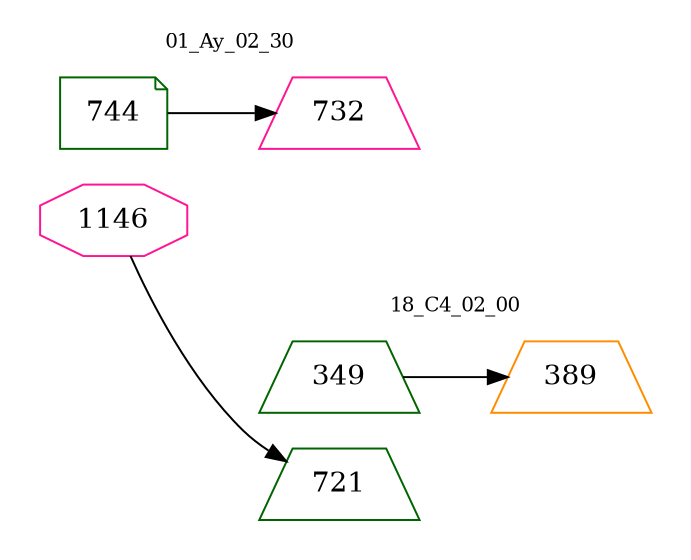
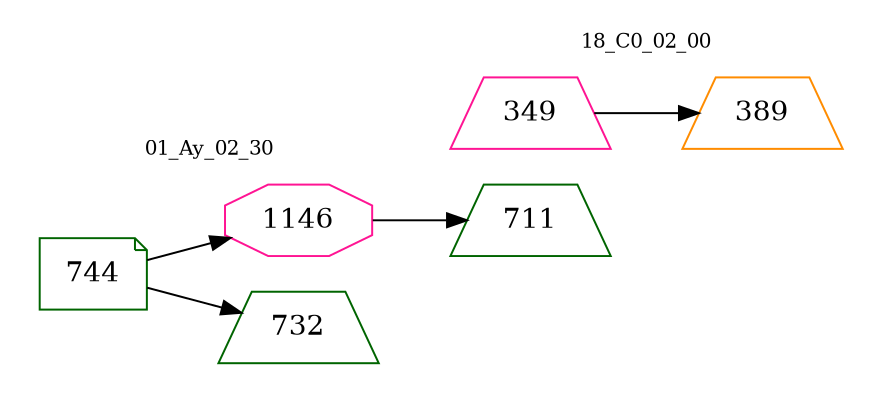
node "732": color deeppink -> darkgreen
edge "744" -> "1146": added
cluster "18_C4_02_00": label "18_C4_02_00" -> "18_C0_02_00"
node "349": color darkgreen -> deeppink
node "721": label "721" -> "711"
